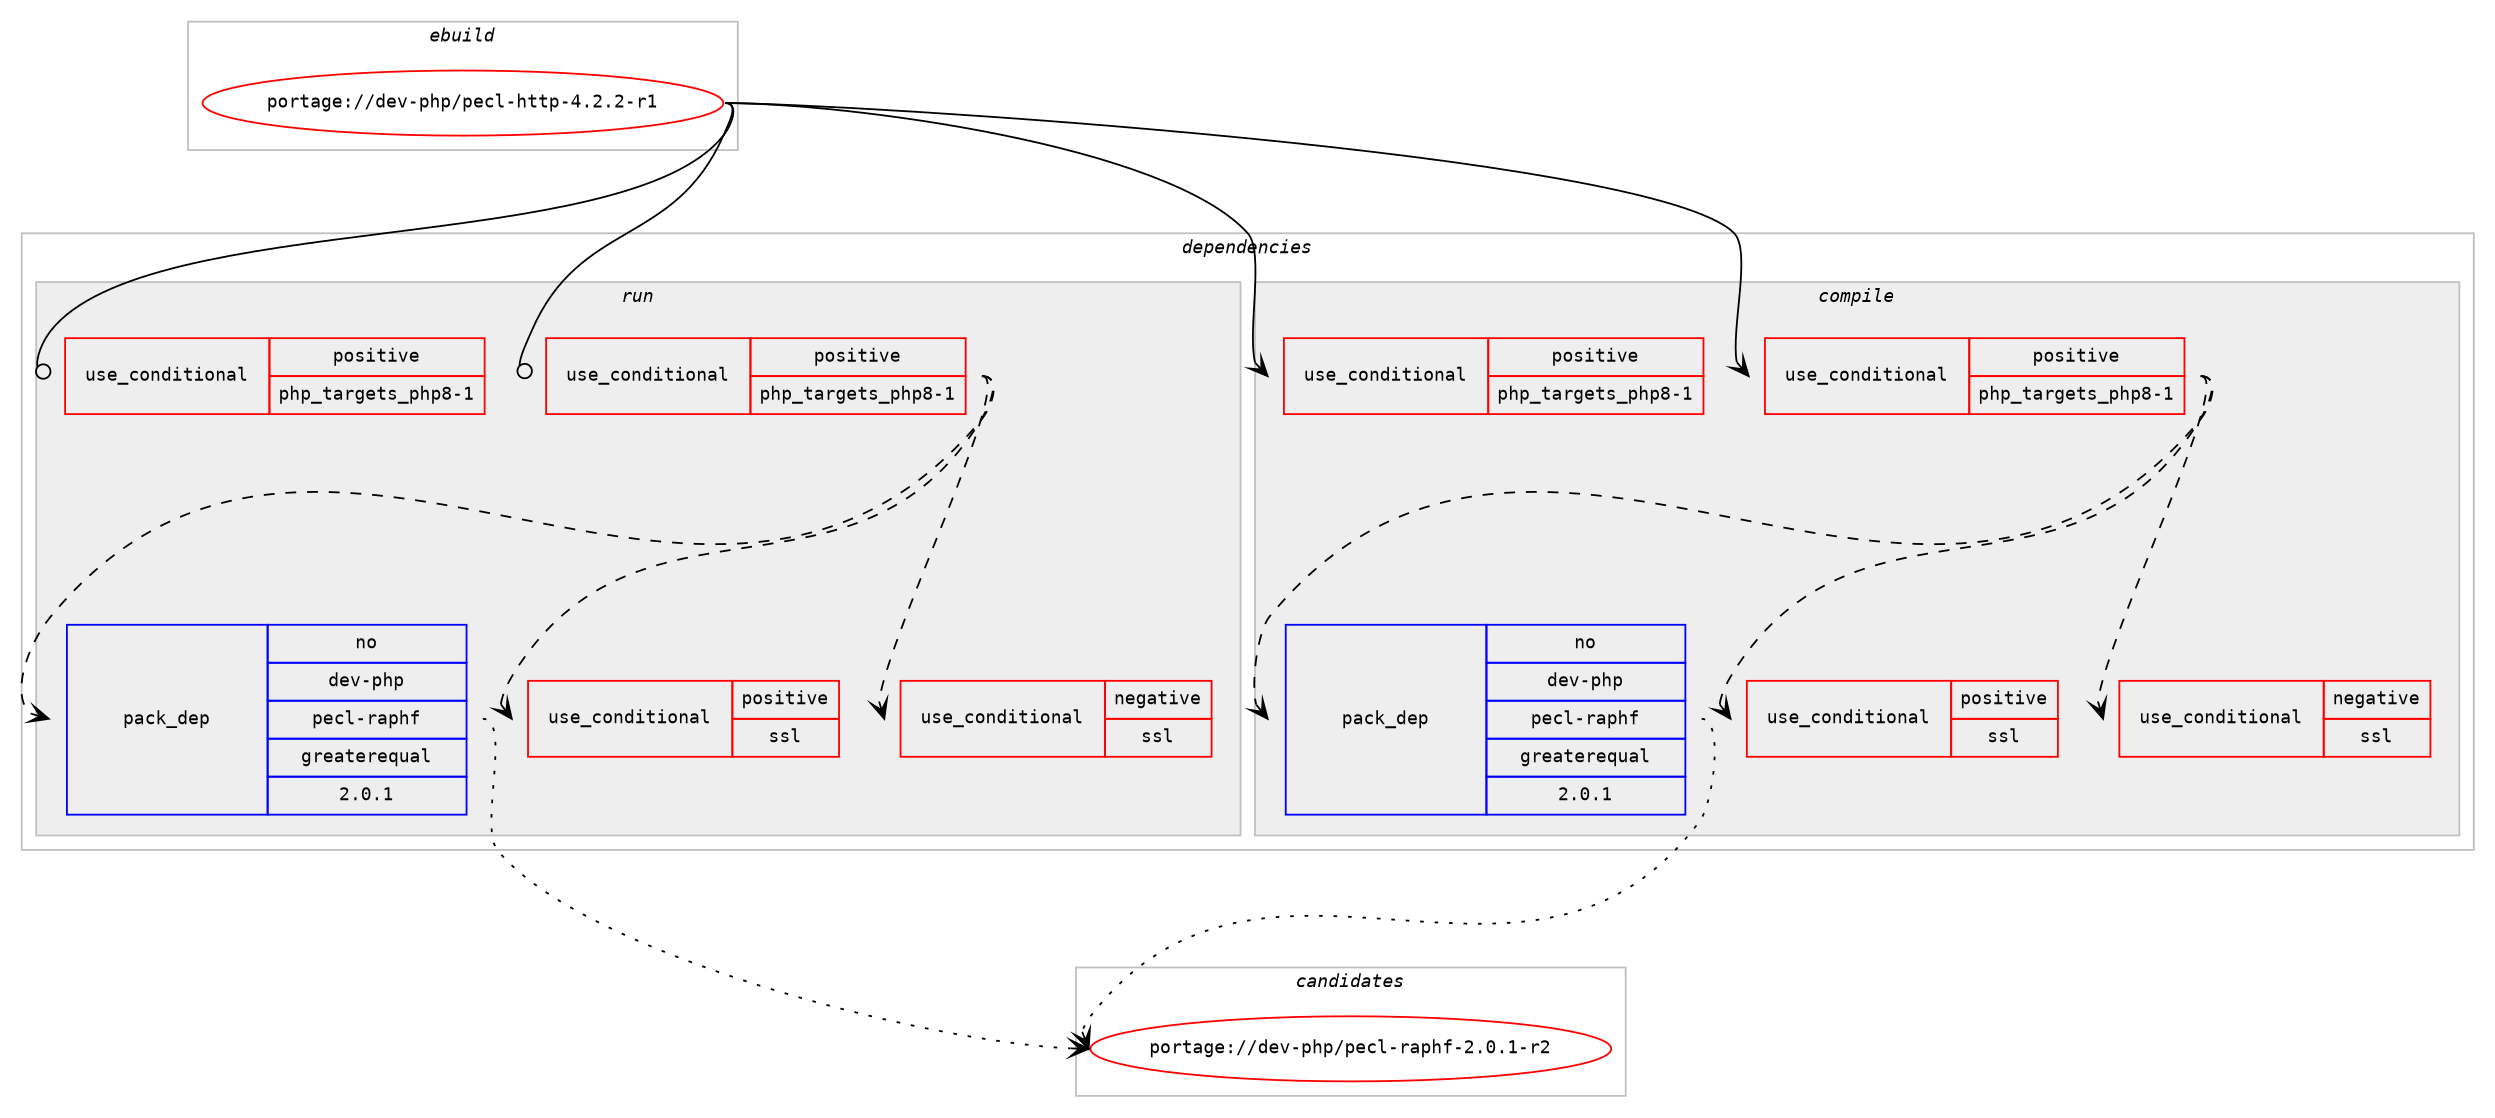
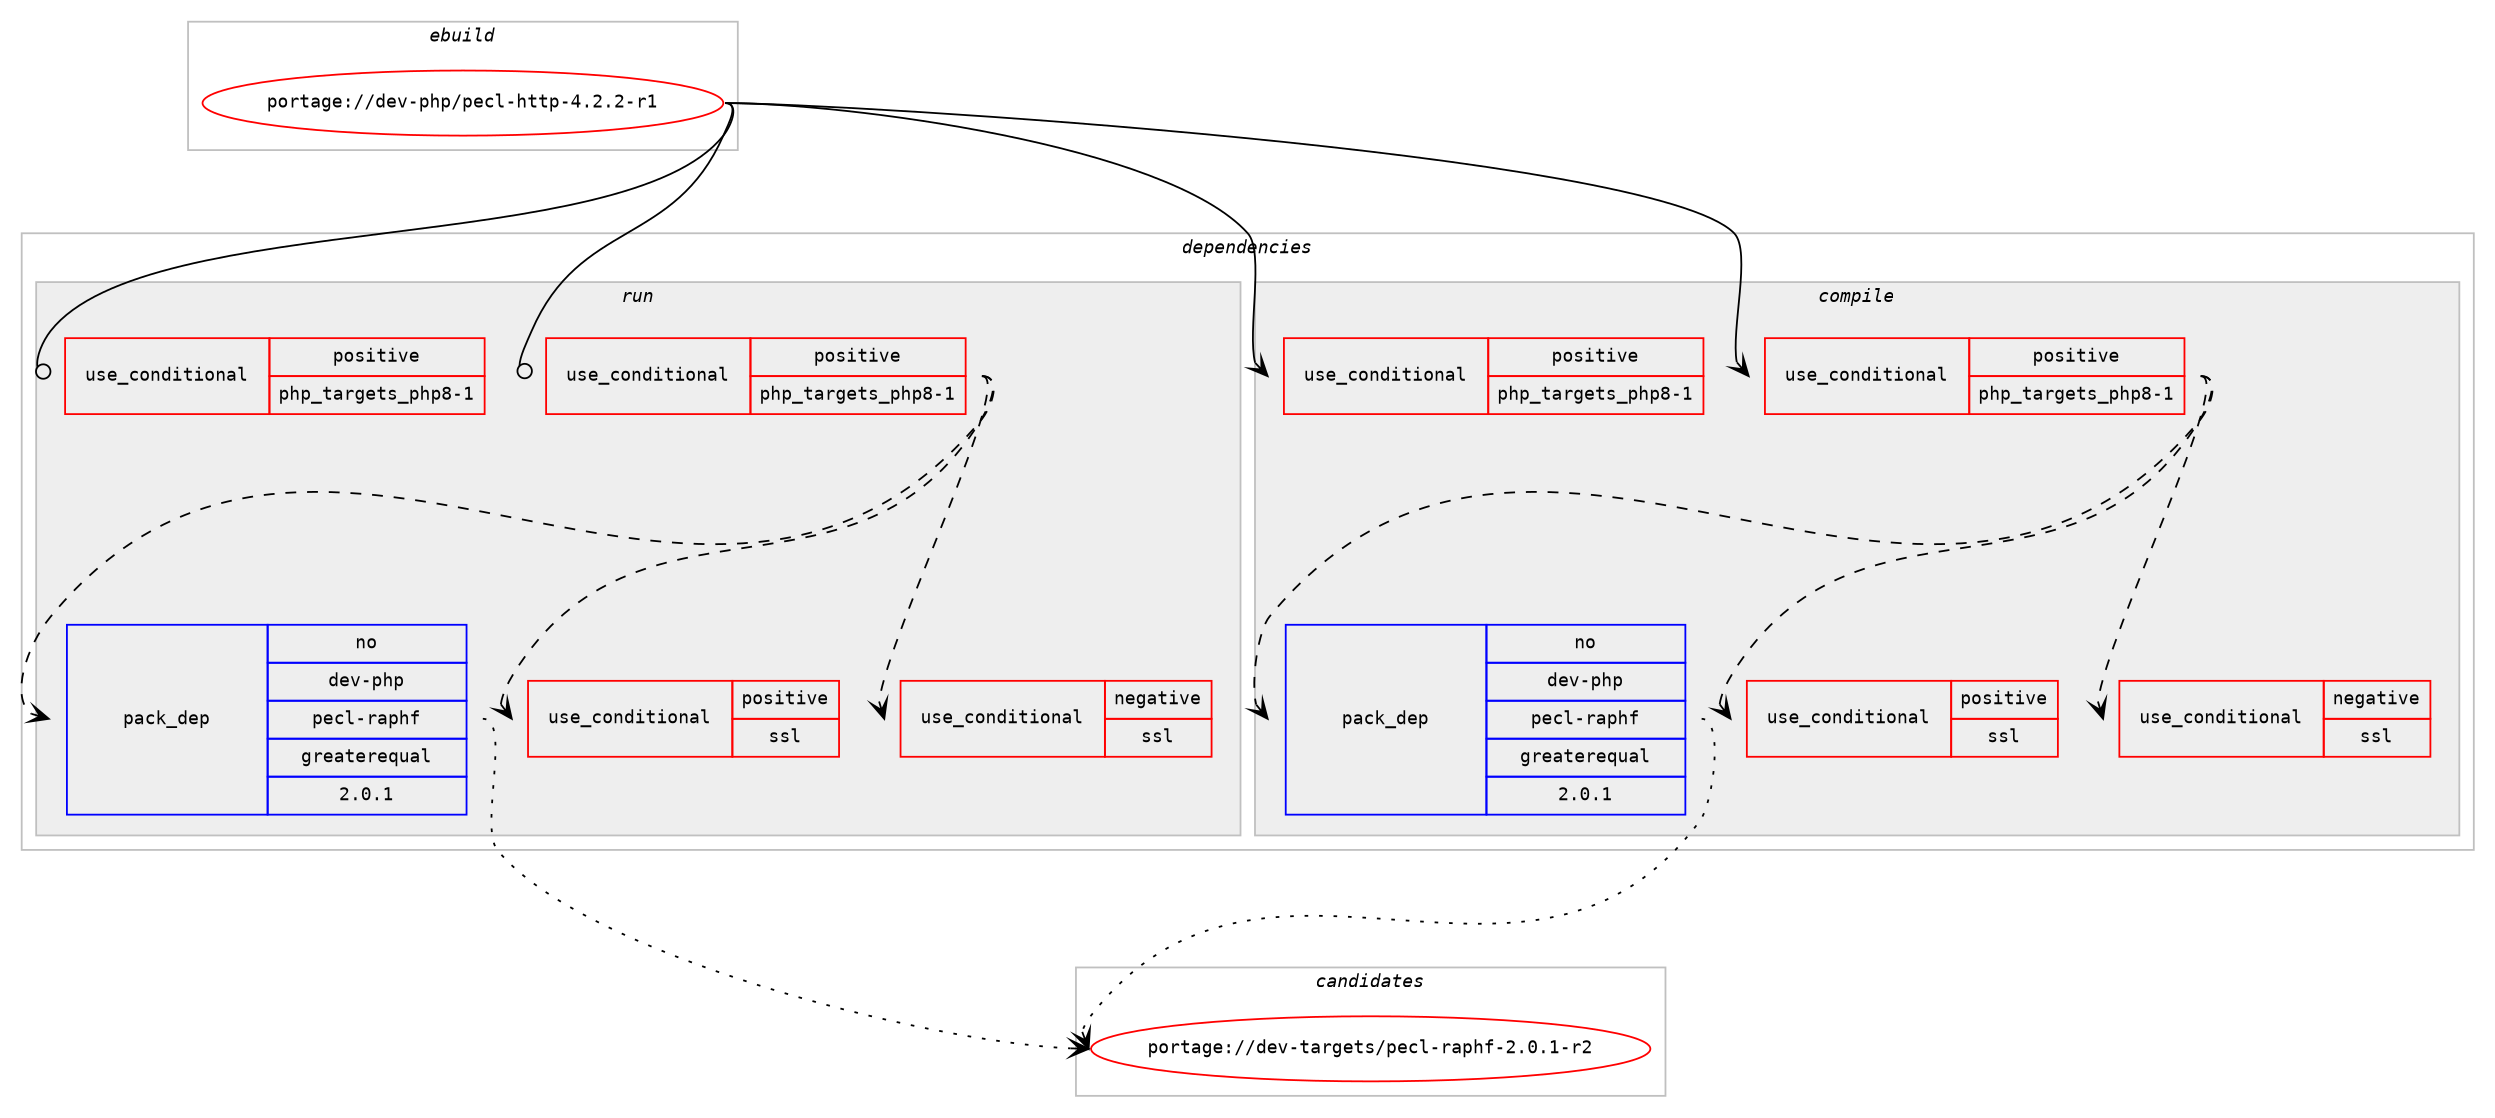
node "portage://dev-php/pecl-raphf-2.0.1-r2": label "portage://dev-php/pecl-raphf-2.0.1-r2" -> "portage://dev-targets/pecl-raphf-2.0.1-r2"
